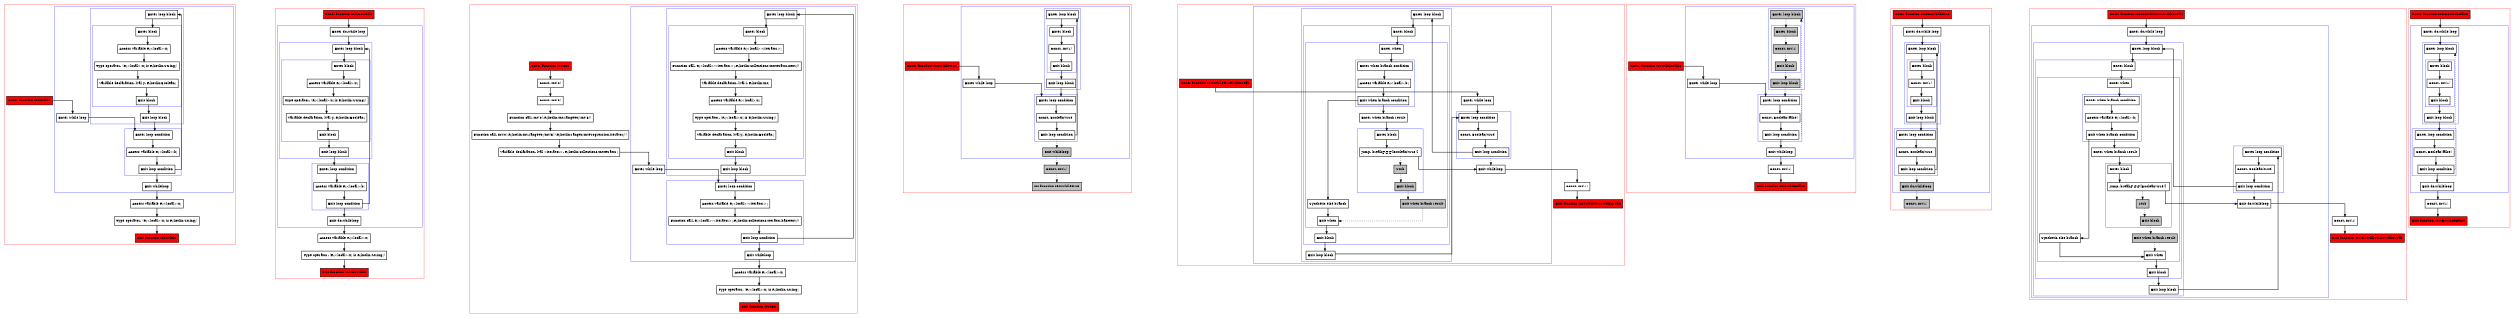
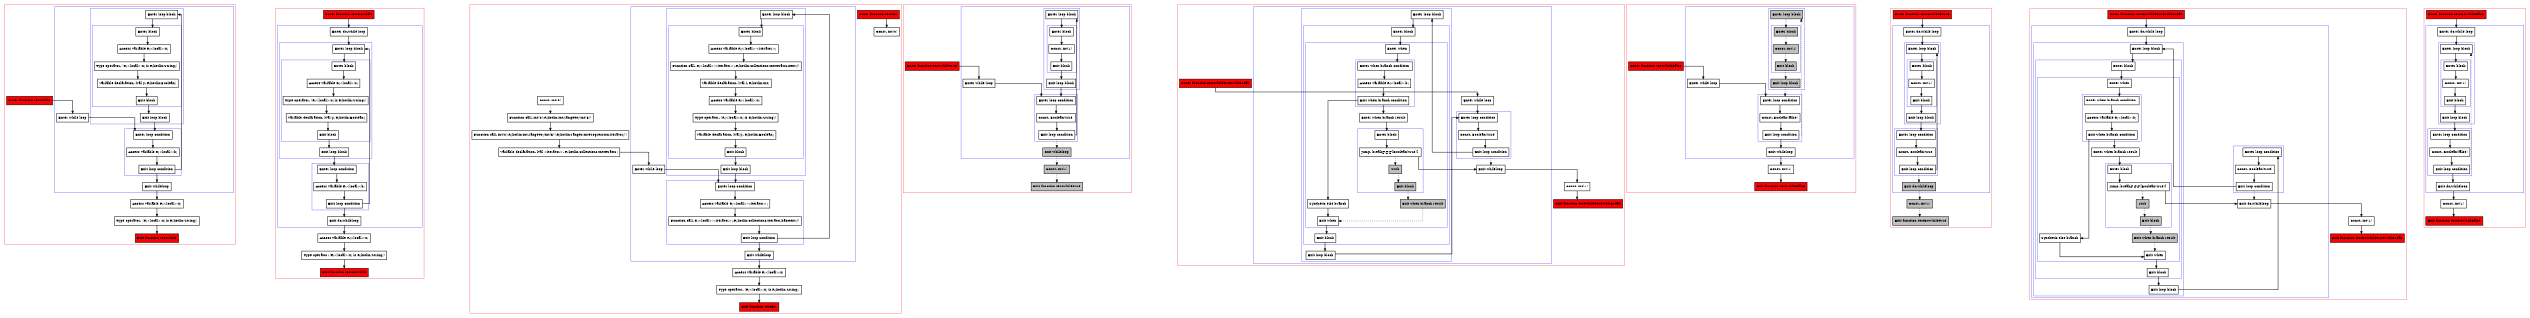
edge "Const: Int(0)" -> "Const: Int(5)": removed
node "Int function testWhileTrue": label "Int function testWhileTrue" -> "Exit function testWhileTrue"
node "Exit function testDoWhileTrue": added
